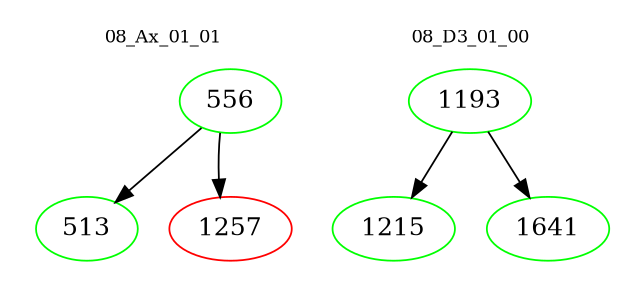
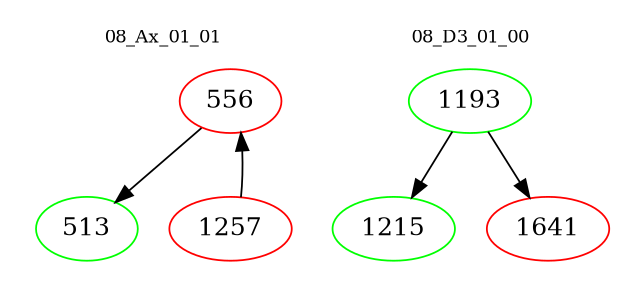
node "556": color green -> red
edge "556" -> "1257": reversed
node "1641": color green -> red
